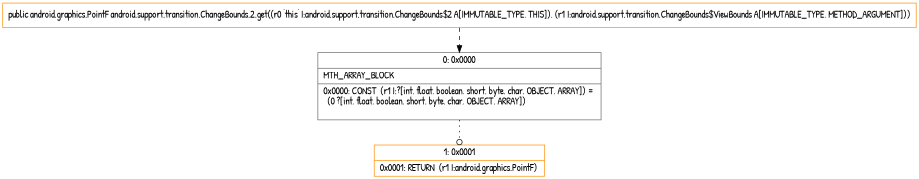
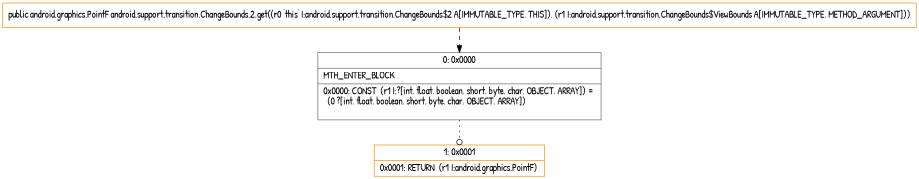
node "0: 0x0000": text "MTH_ARRAY_BLOCK" -> "MTH_ENTER_BLOCK"
